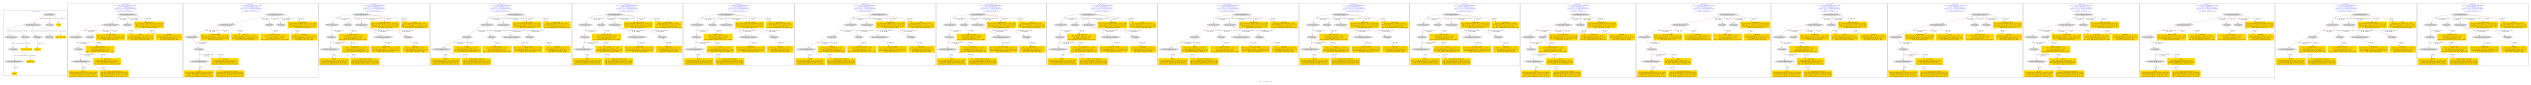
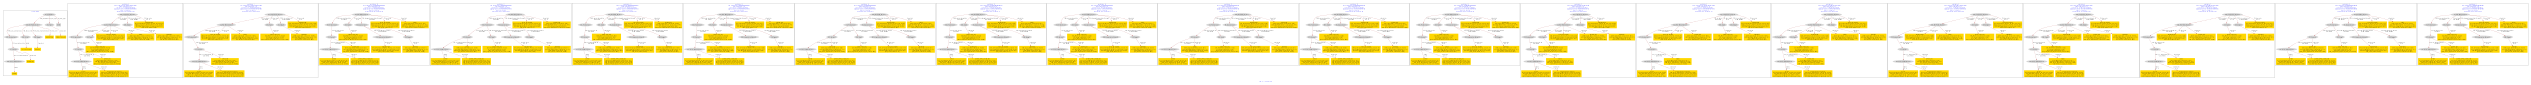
node "VIDEO": fillcolor gold -> lightgray
node "DESCRIPTION": fillcolor lightgray -> gold
